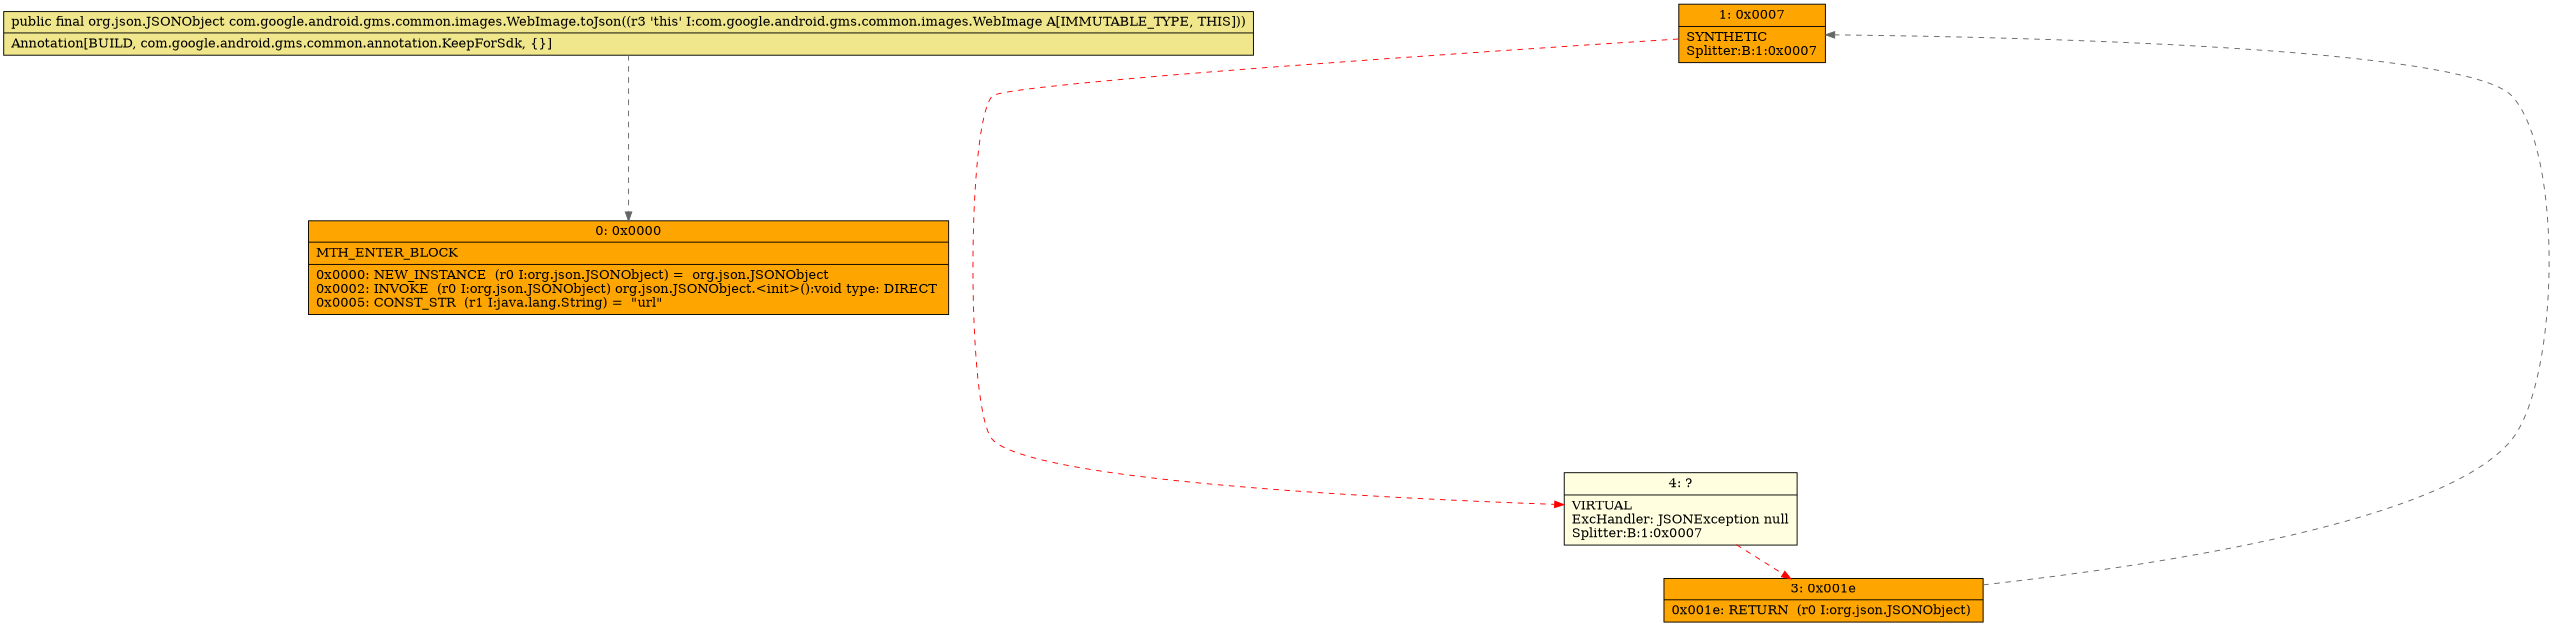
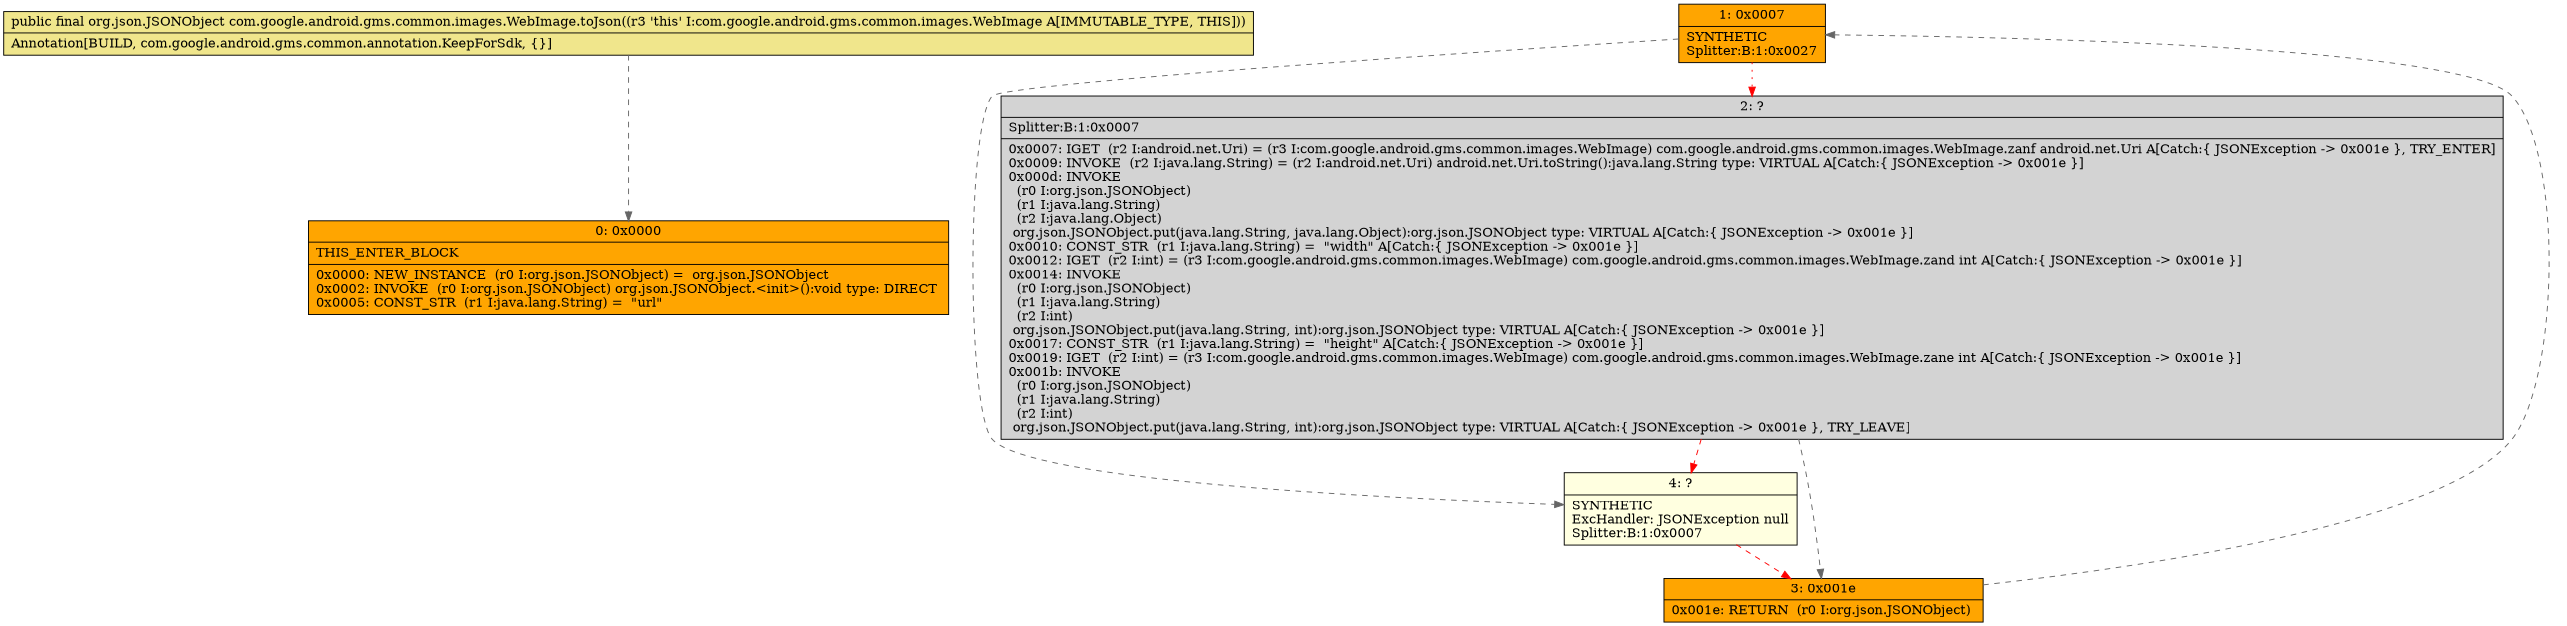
node "1: 0x0007": text "Splitter:B:1:0x0007" -> "Splitter:B:1:0x0027"
edge "1: 0x0007" -> "4: ?": color red -> gray40
node "0: 0x0000": text "MTH_ENTER_BLOCK" -> "THIS_ENTER_BLOCK"
node "2: ?": added
node "4: ?": text "VIRTUAL" -> "SYNTHETIC"
